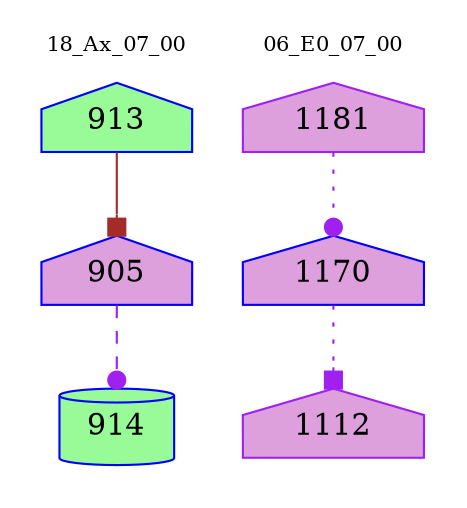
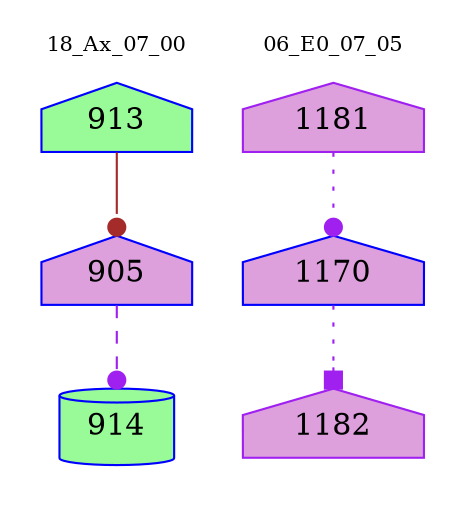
cluster "06_E0_07_00": label "06_E0_07_00" -> "06_E0_07_05"
edge "913" -> "905": arrowhead box -> dot
node "1112": label "1112" -> "1182"
